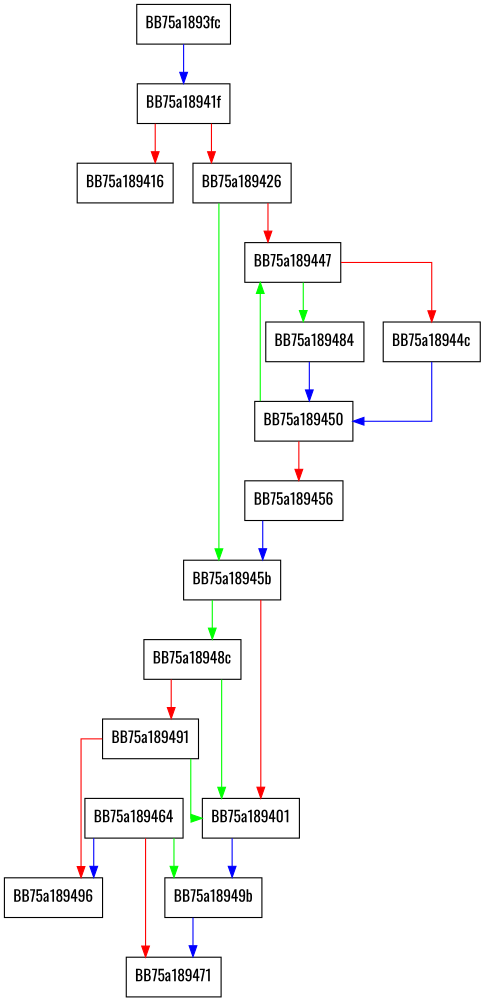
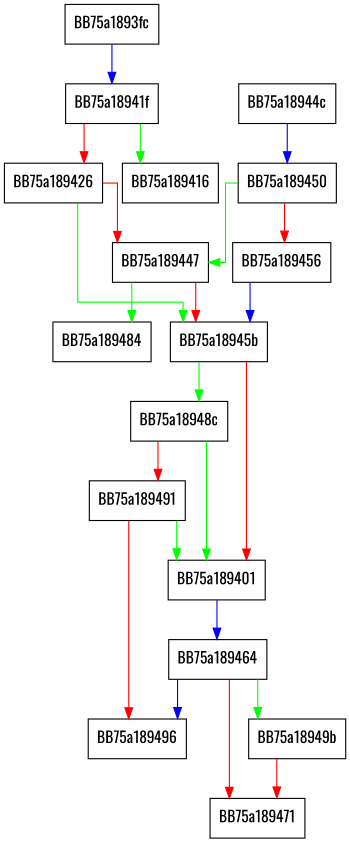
edge "BB75a18941f" -> "BB75a189416": color red -> green
edge "BB75a189447" -> "BB75a18944c": now "BB75a189447" -> "BB75a18945b"
edge "BB75a189484" -> "BB75a189450": removed
edge "BB75a189401" -> "BB75a18949b": now "BB75a189401" -> "BB75a189464"
edge "BB75a18949b" -> "BB75a189471": color blue -> red
